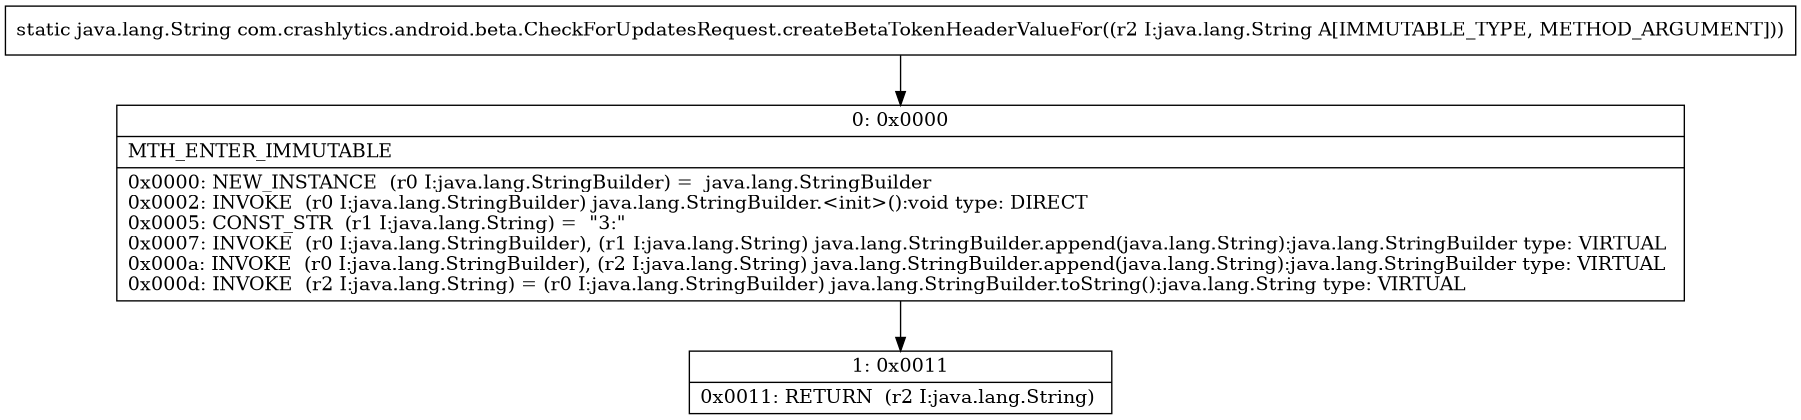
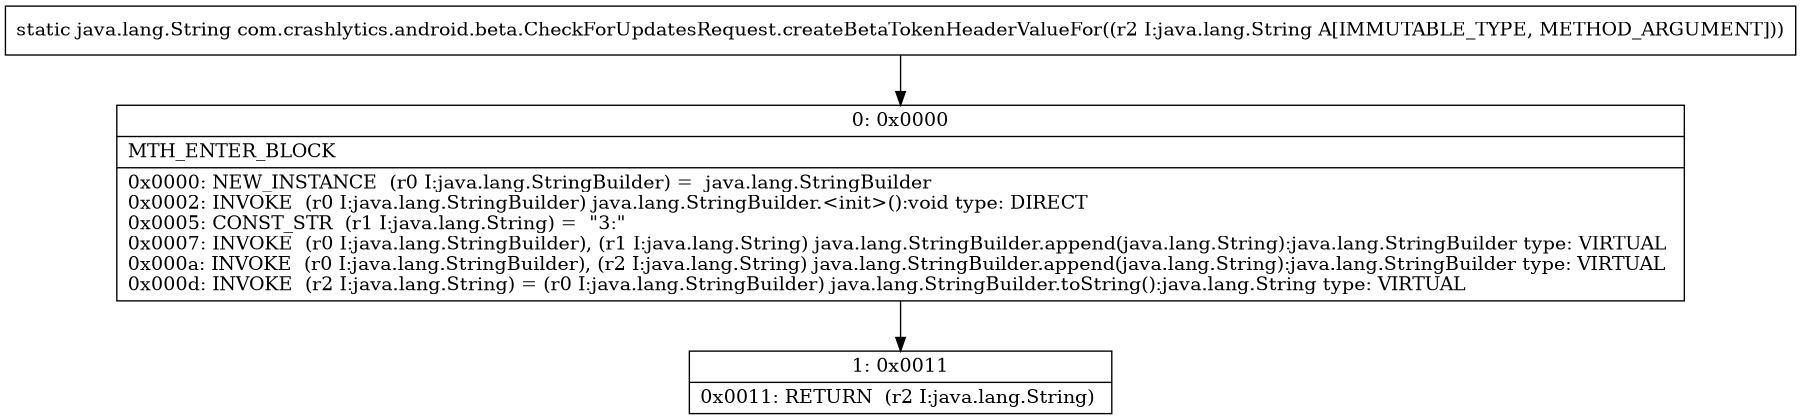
node "0: 0x0000": text "MTH_ENTER_IMMUTABLE" -> "MTH_ENTER_BLOCK"
